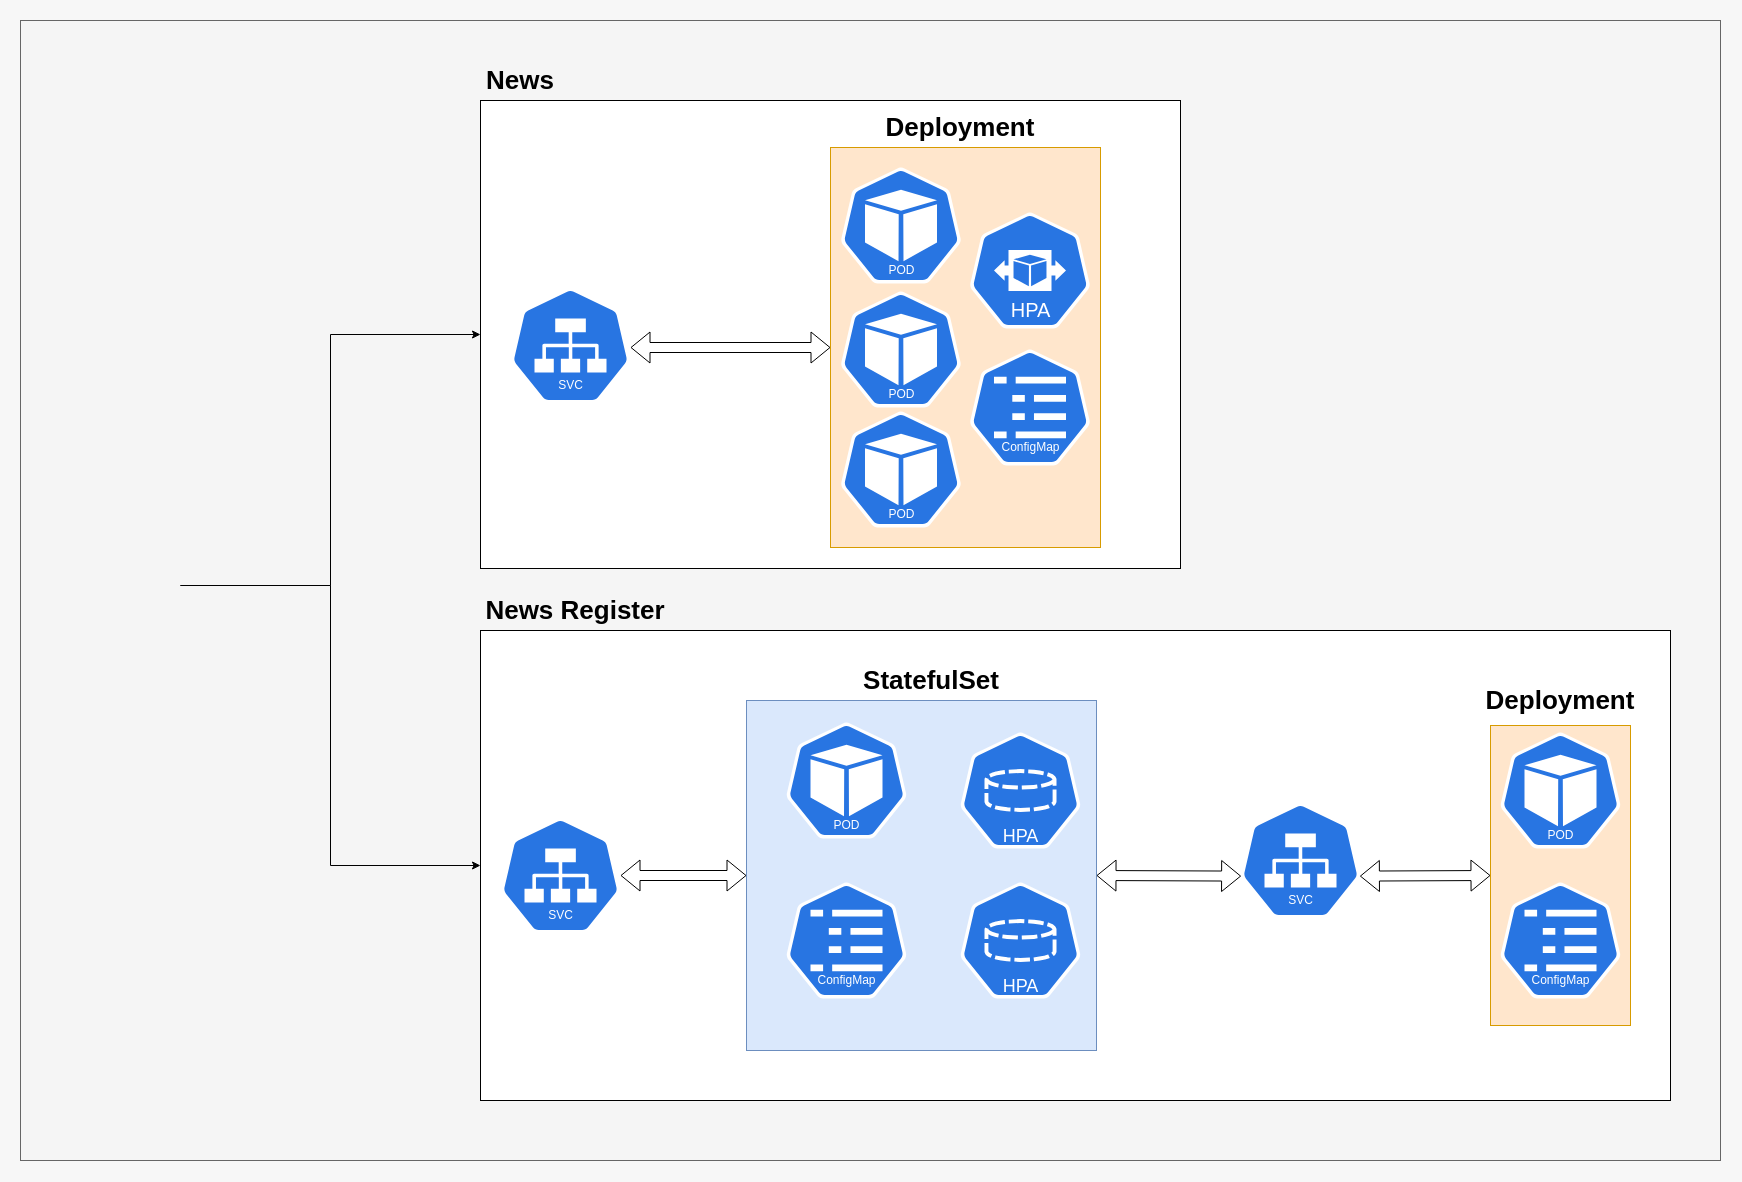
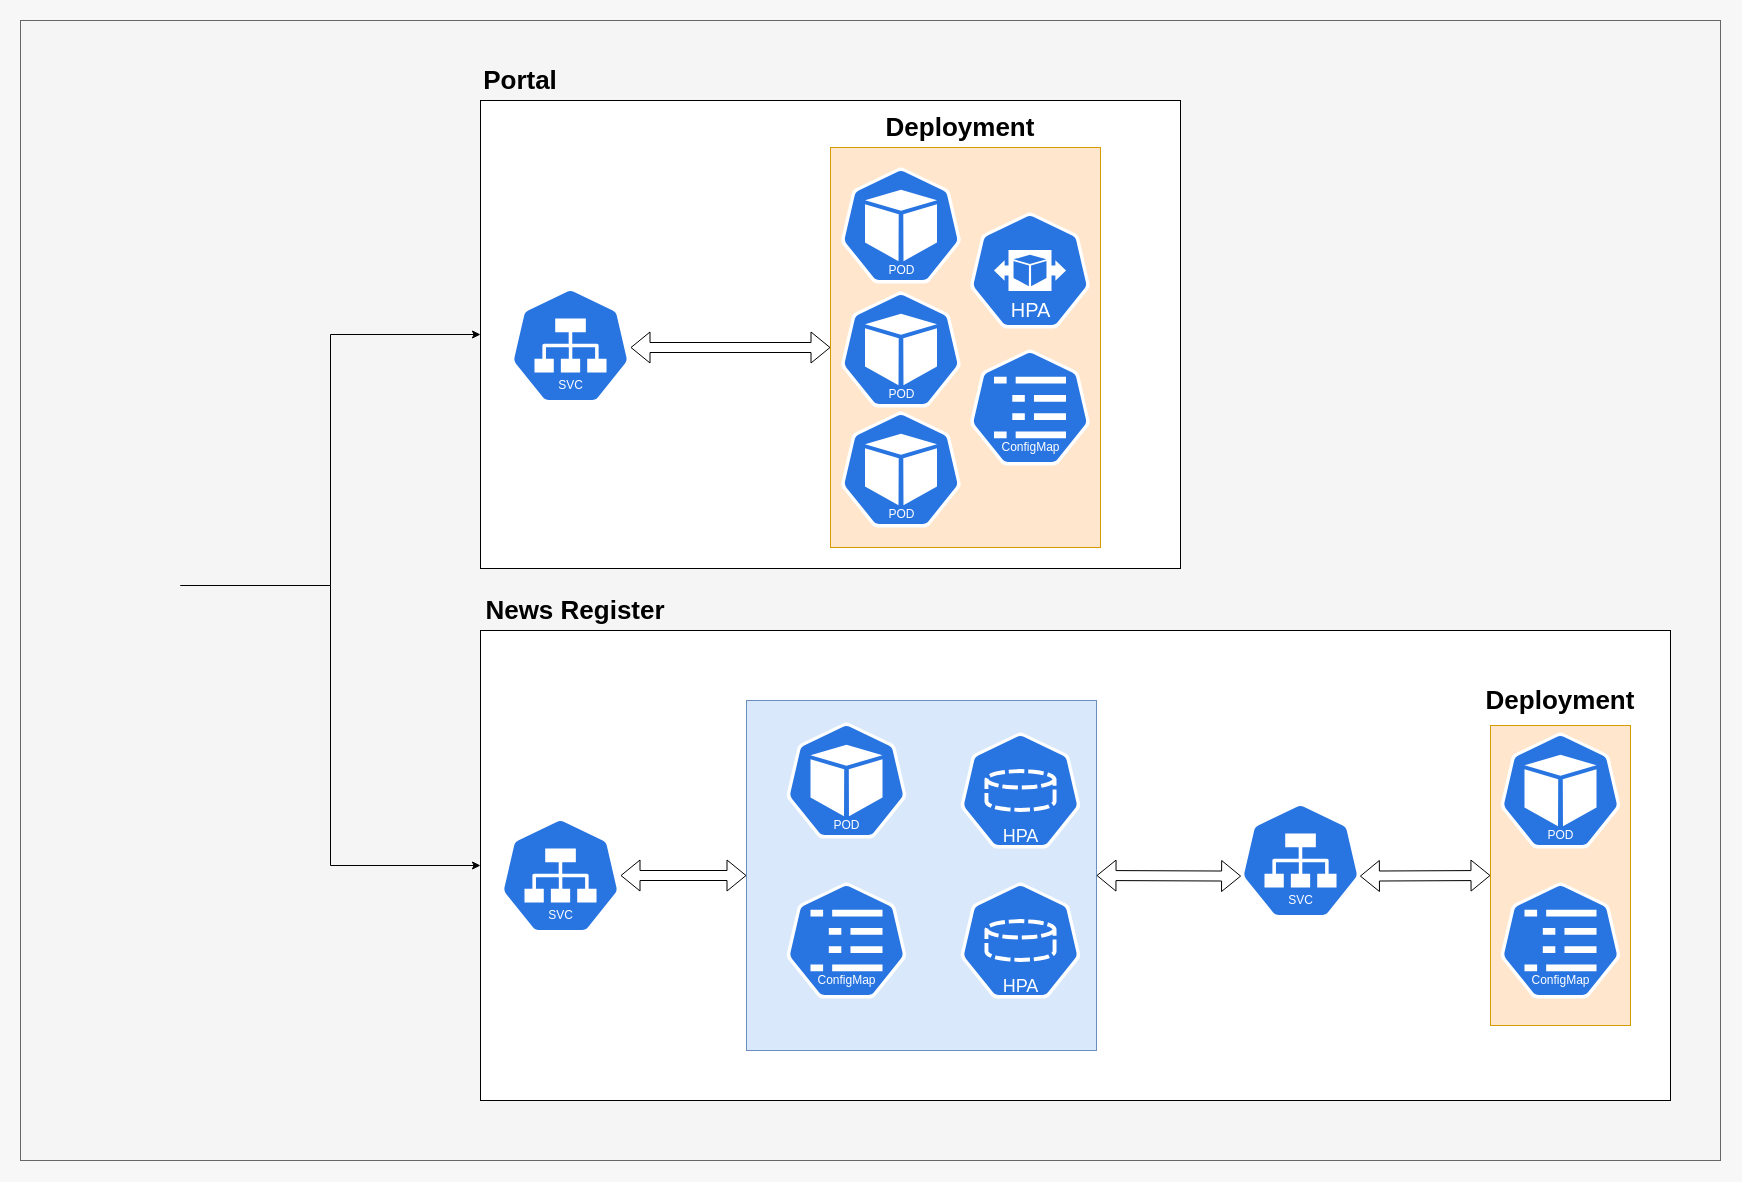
node "News": label "News" -> "Portal"
node "StatefulSet": removed
